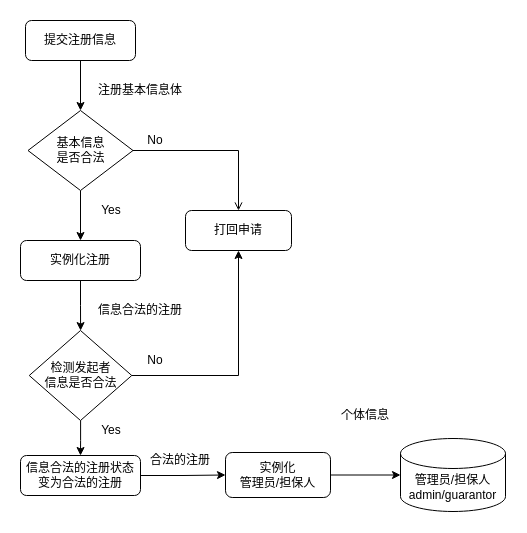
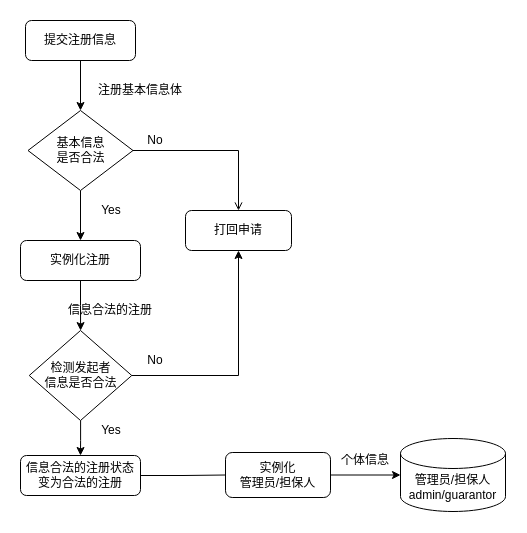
node "信息合法的注册": moved (141, 311) -> (111, 311)
node "个体信息": moved (366, 416) -> (366, 461)
node "合法的注册": removed
edge "信息合法的注册状态变为合法的注册" -> "实例化 管理员/担保人": arrowhead classic -> none
